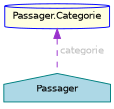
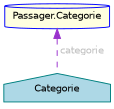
node "Passager": label "Passager" -> "Categorie"
